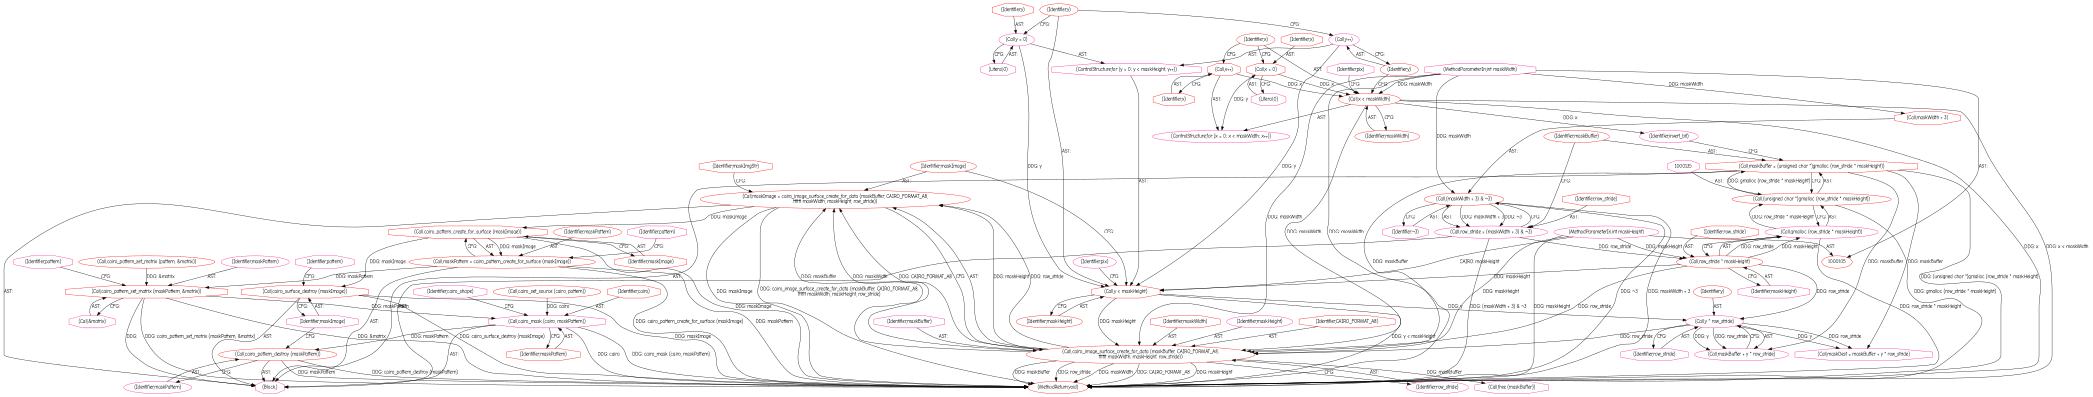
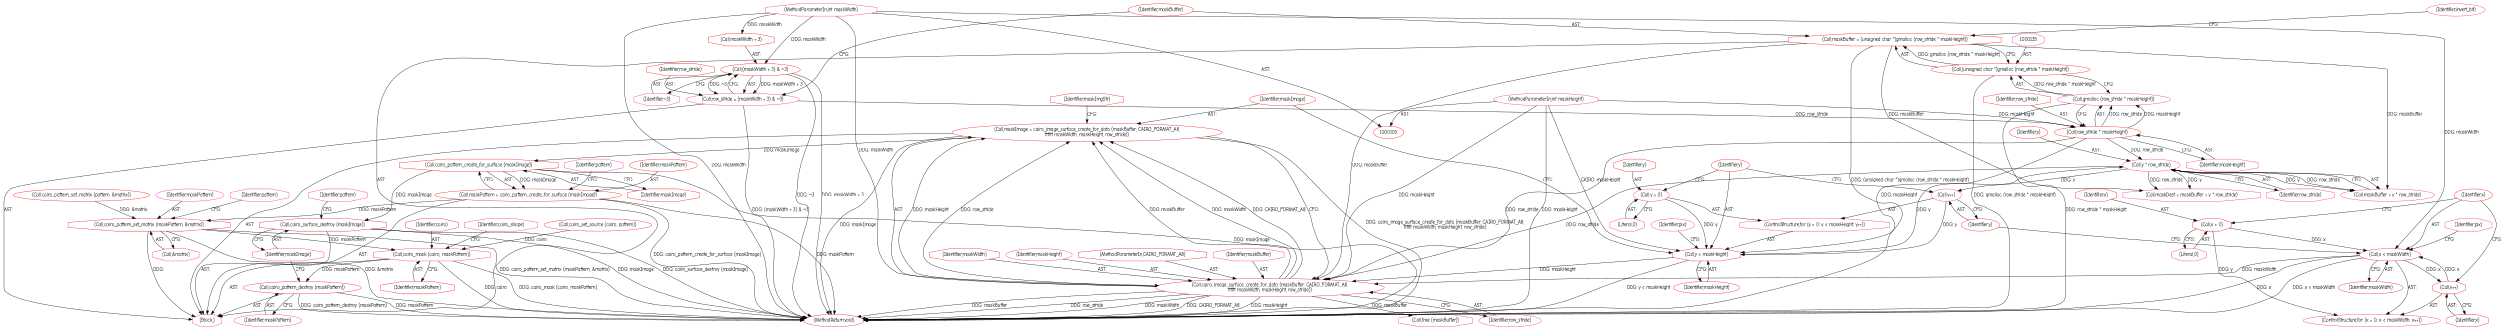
edge "(Call,x < maskWidth)" -> "(Identifier,invert_bit)": now "(Call,x < maskWidth)" -> "(Call,x++)"
edge "(Call,y * row_stride)" -> "(Call,y++)": added, label "DDG: y"
node "(Identifier,CAIRO_FORMAT_A8)": label "(Identifier,CAIRO_FORMAT_A8)" -> "(MethodParameterIn,CAIRO_FORMAT_A8)"
